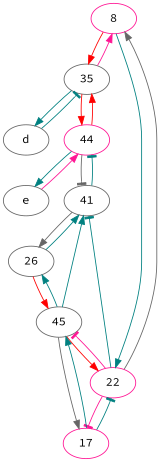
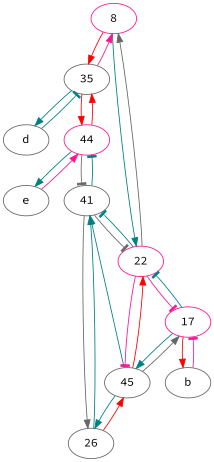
edge "41" -> "22": added
node "b": added
